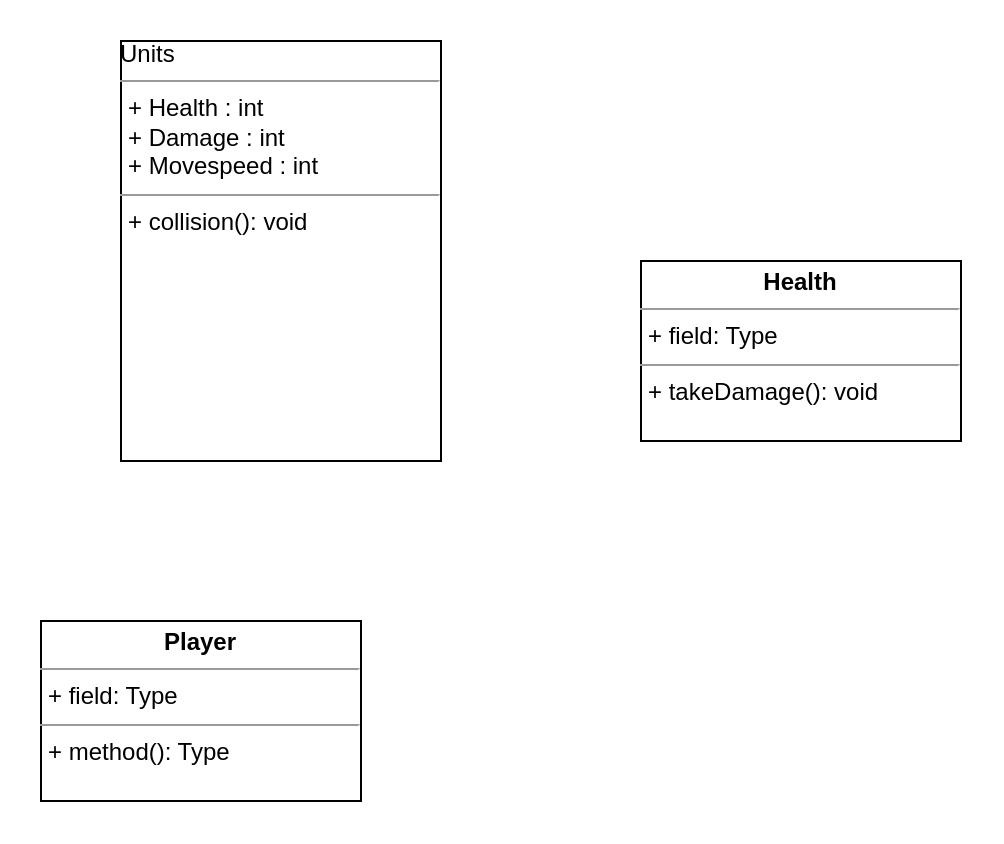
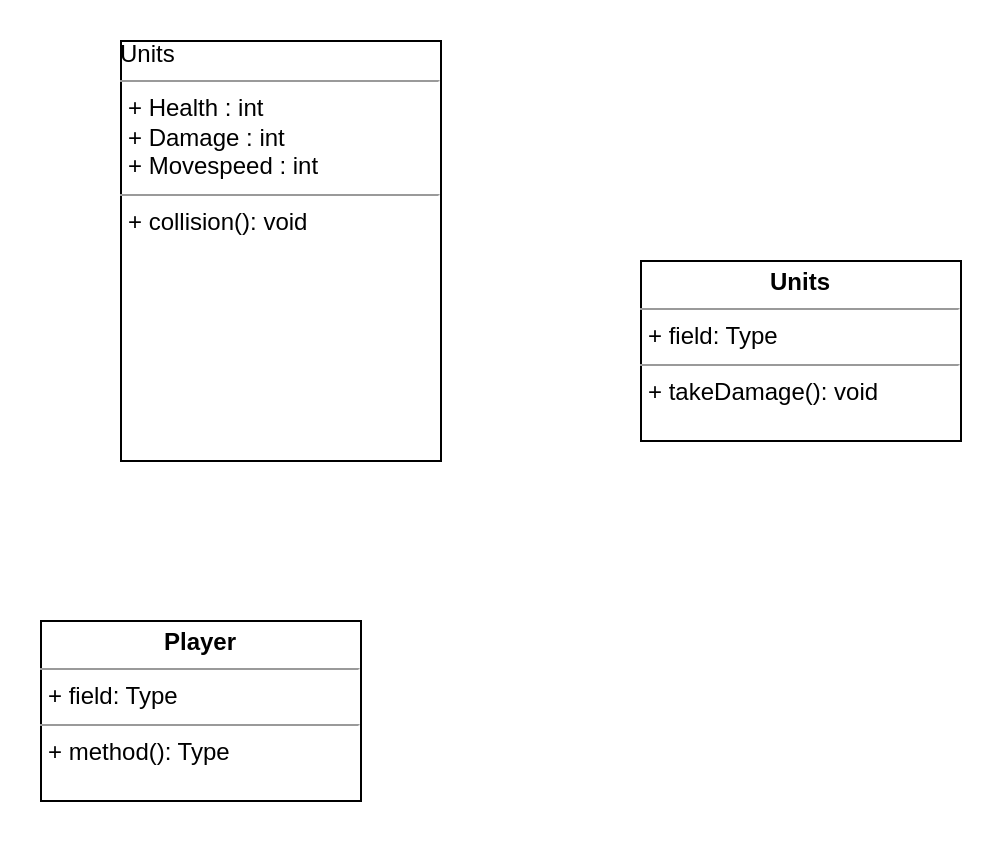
node "Health + field: Type + takeDamage(): void": label "Health + field: Type + takeDamage(): void" -> "Units + field: Type + takeDamage(): void"
